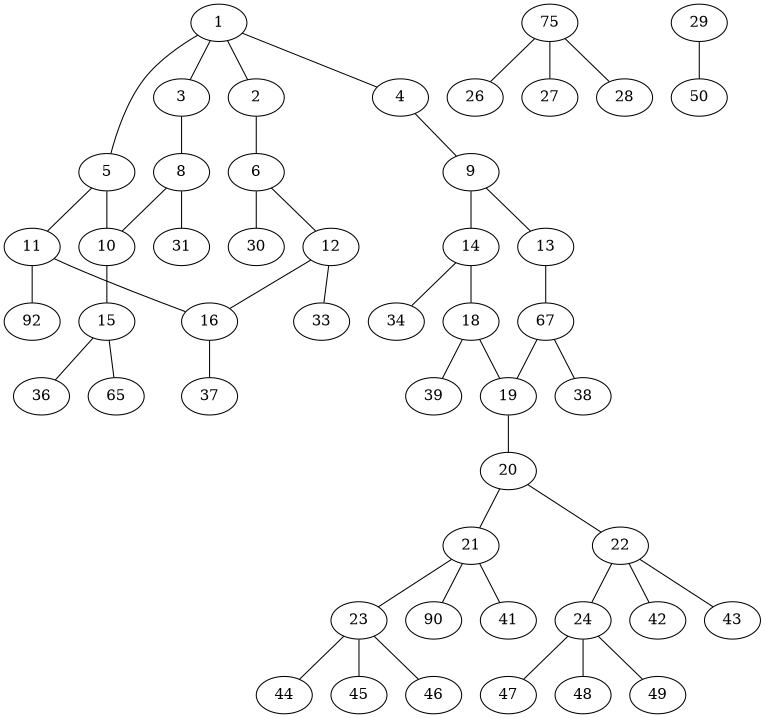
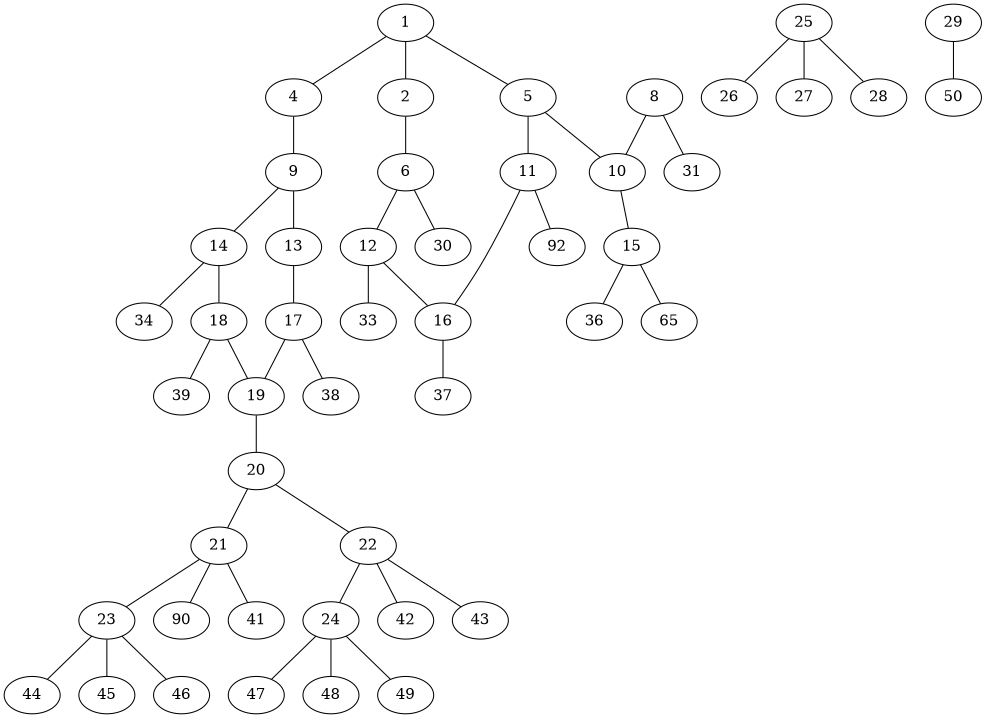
node "75": label "75" -> "25"
node "3": removed
node "67": label "67" -> "17"
